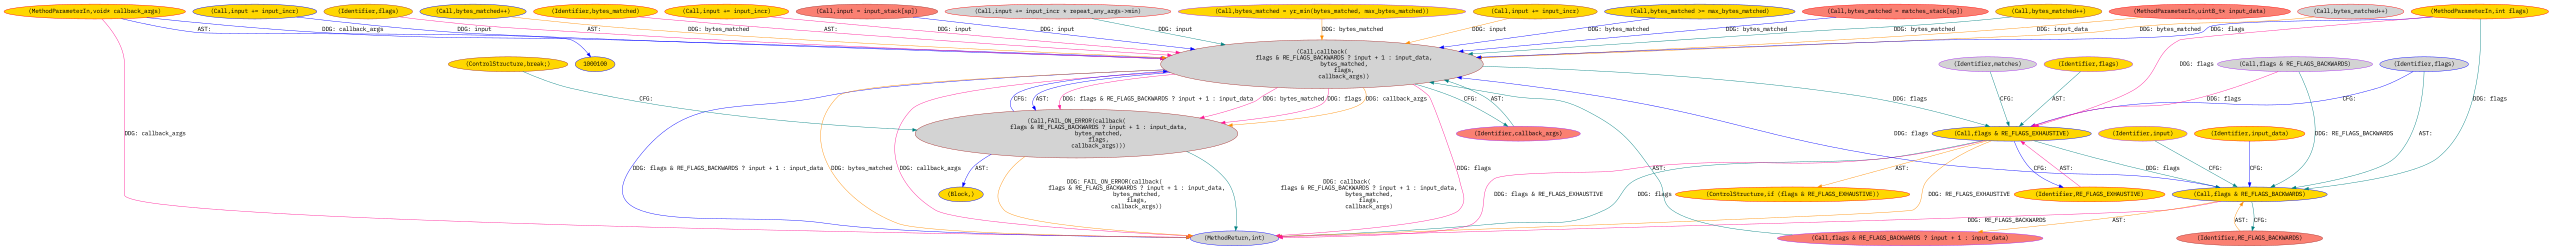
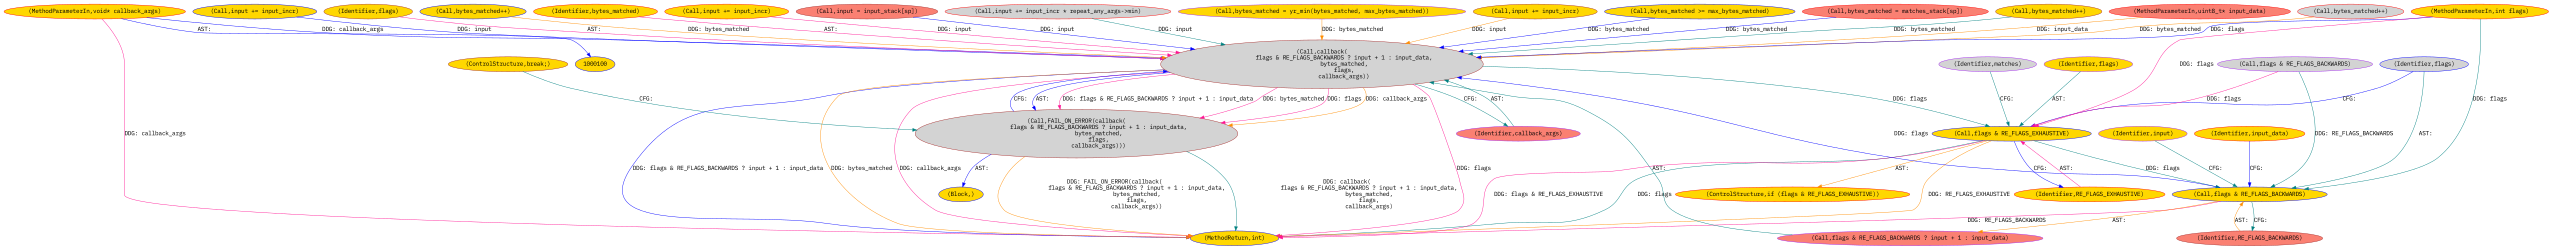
node "(MethodReturn,int)": fillcolor lightgrey -> gold
